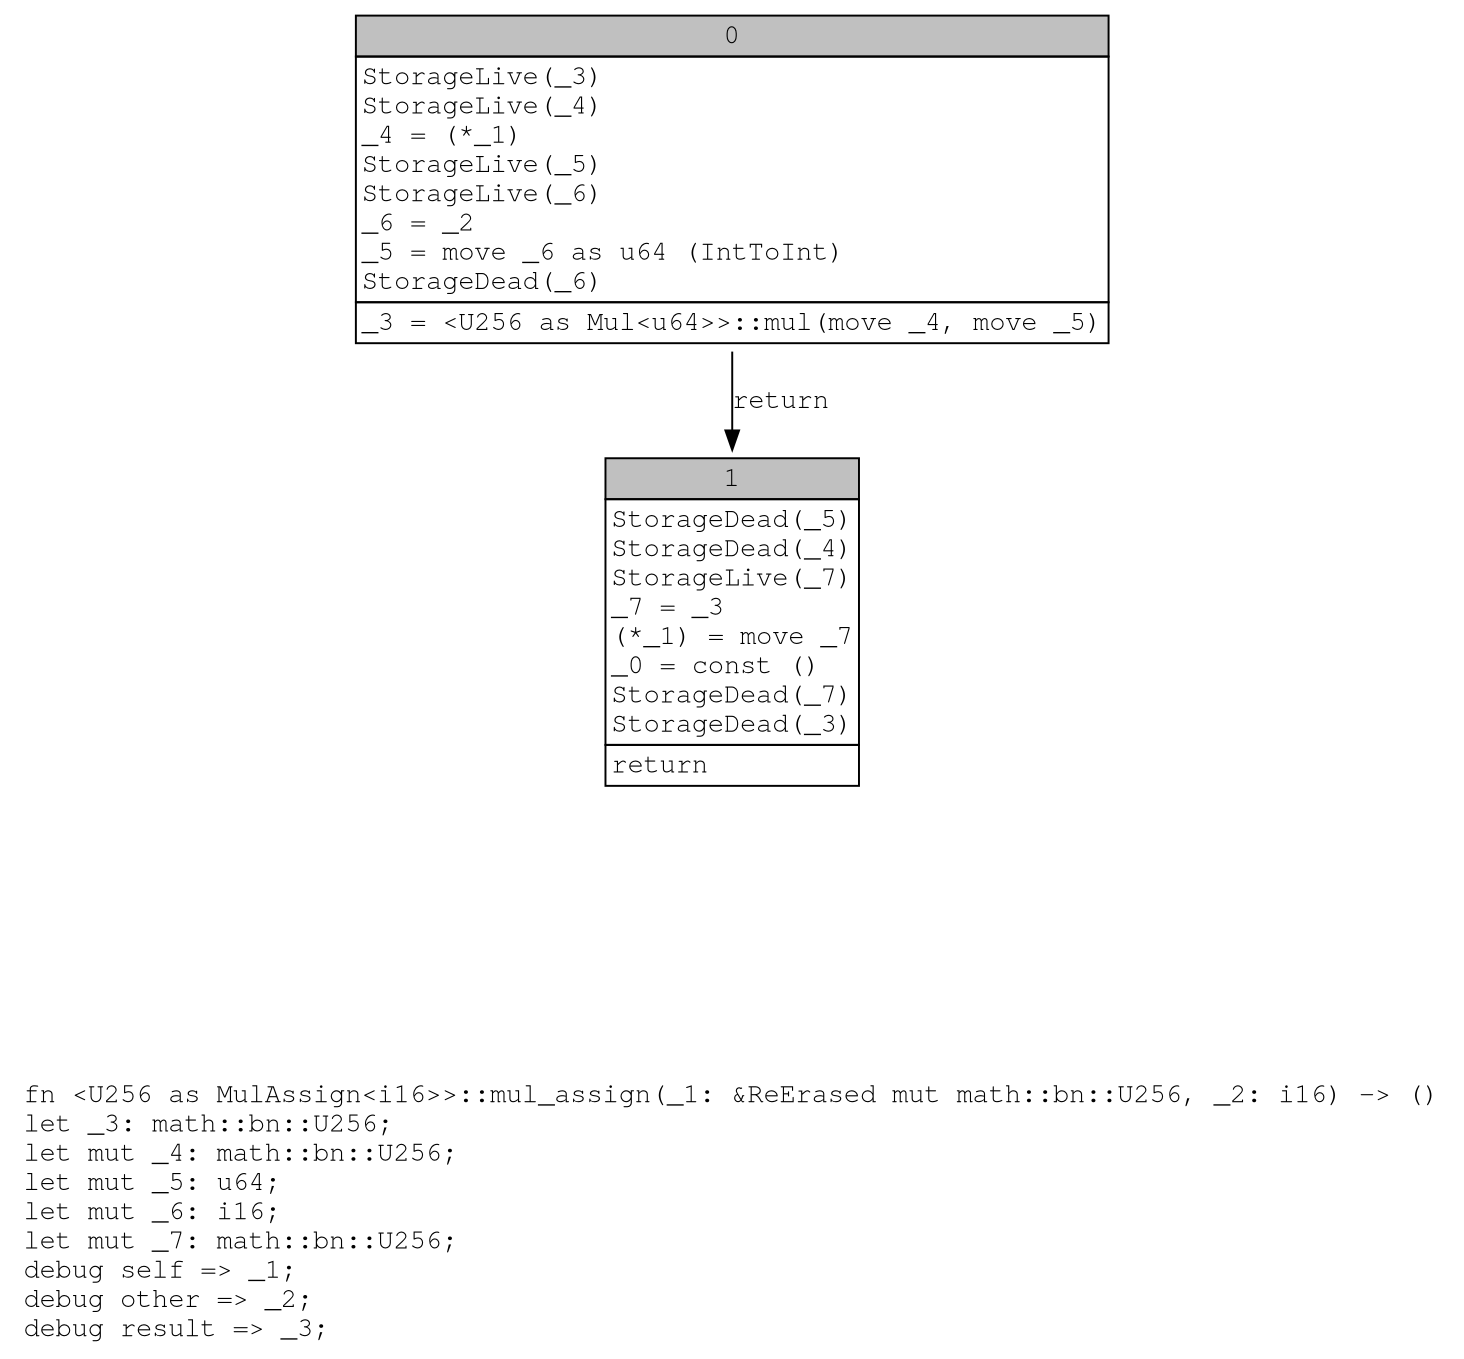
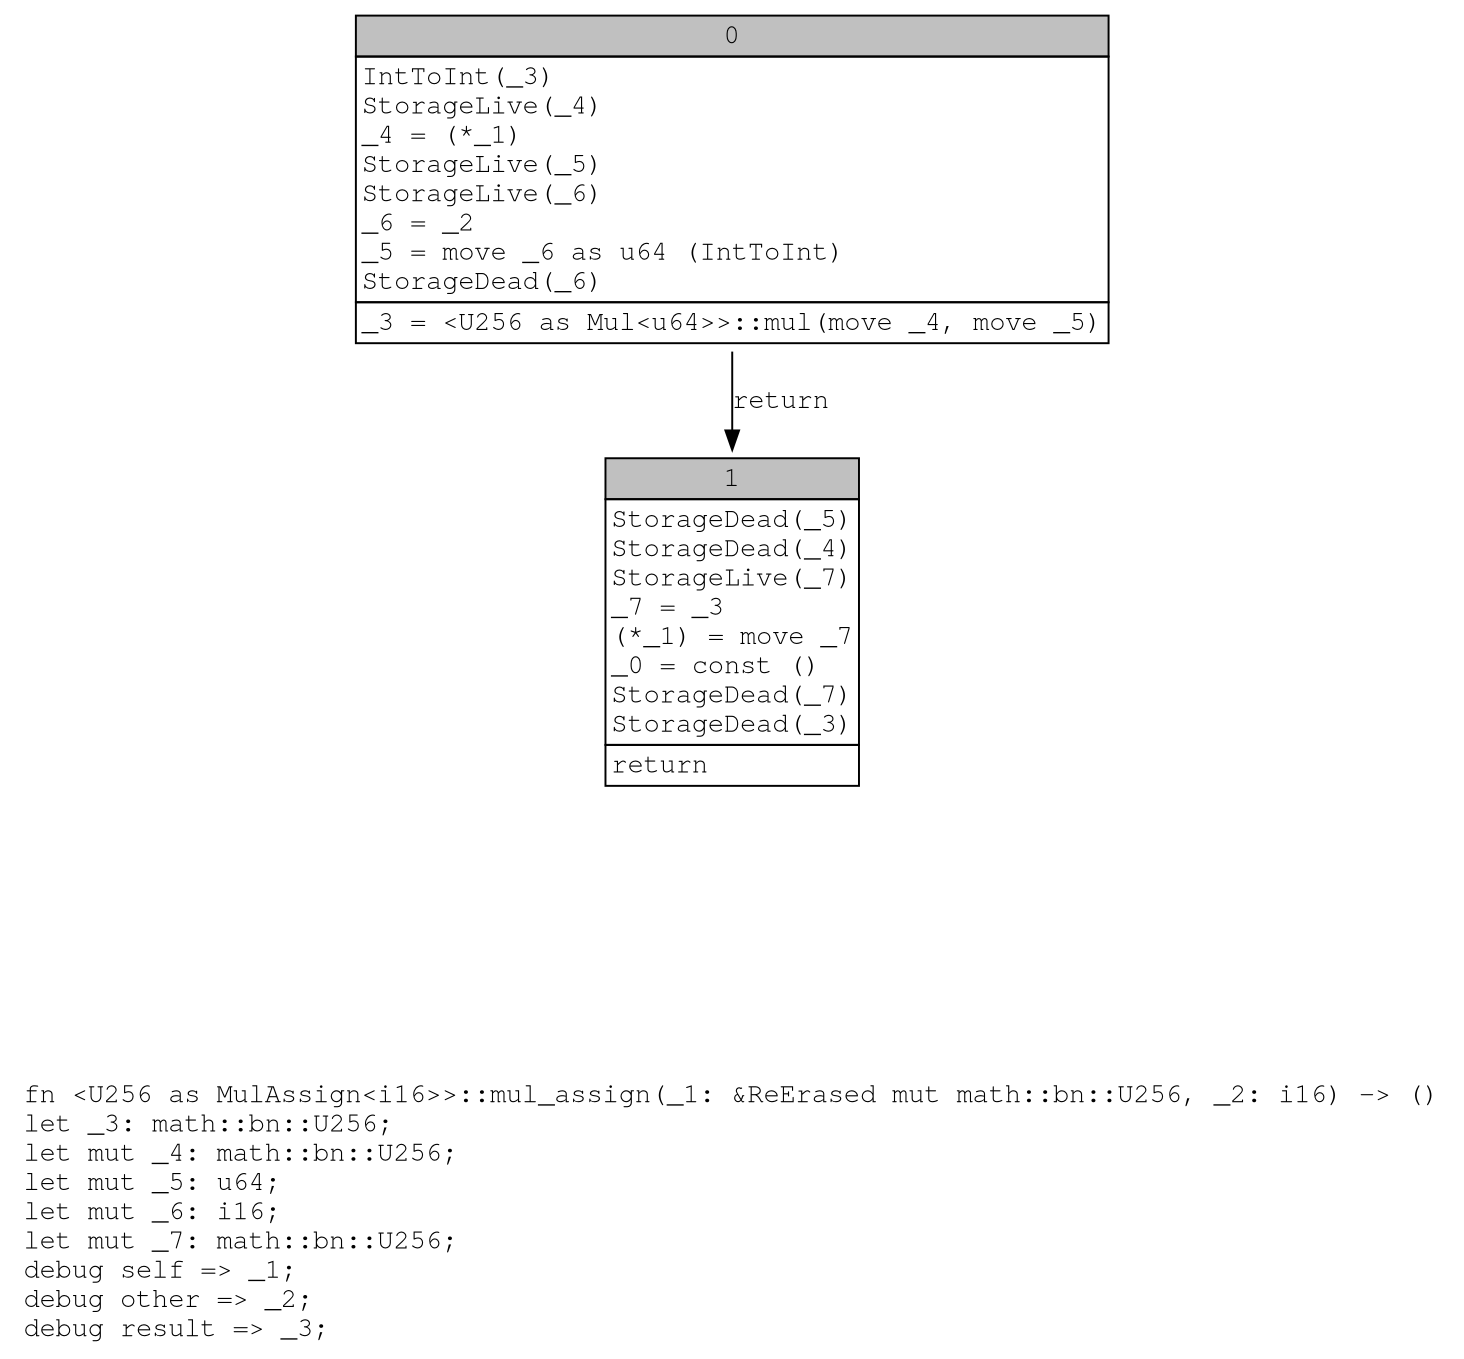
node "0": text "StorageLive(_3)" -> "IntToInt(_3)"
